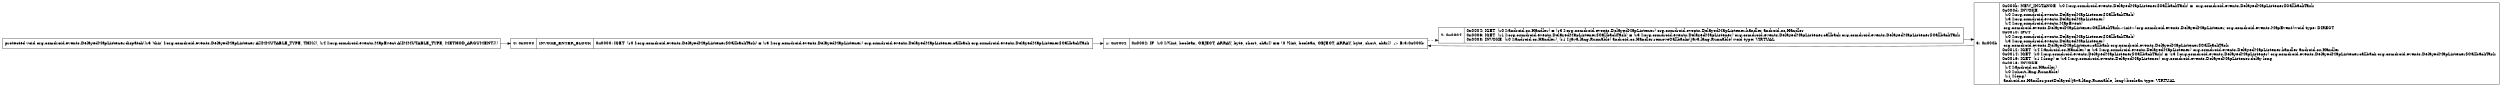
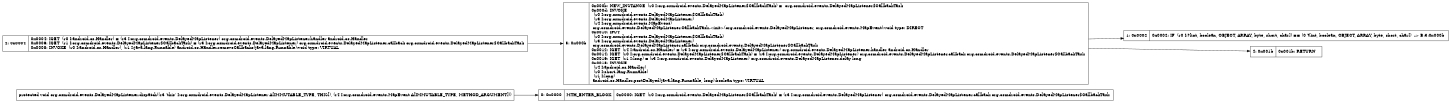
edge "1: 0x0002" -> "2: 0x0004": removed
node "0: 0x0000": text "INVOKE_ENTER_BLOCK" -> "MTH_ENTER_BLOCK"
edge "0: 0x0000" -> "1: 0x0002": removed
node "4: 0x001b": added
